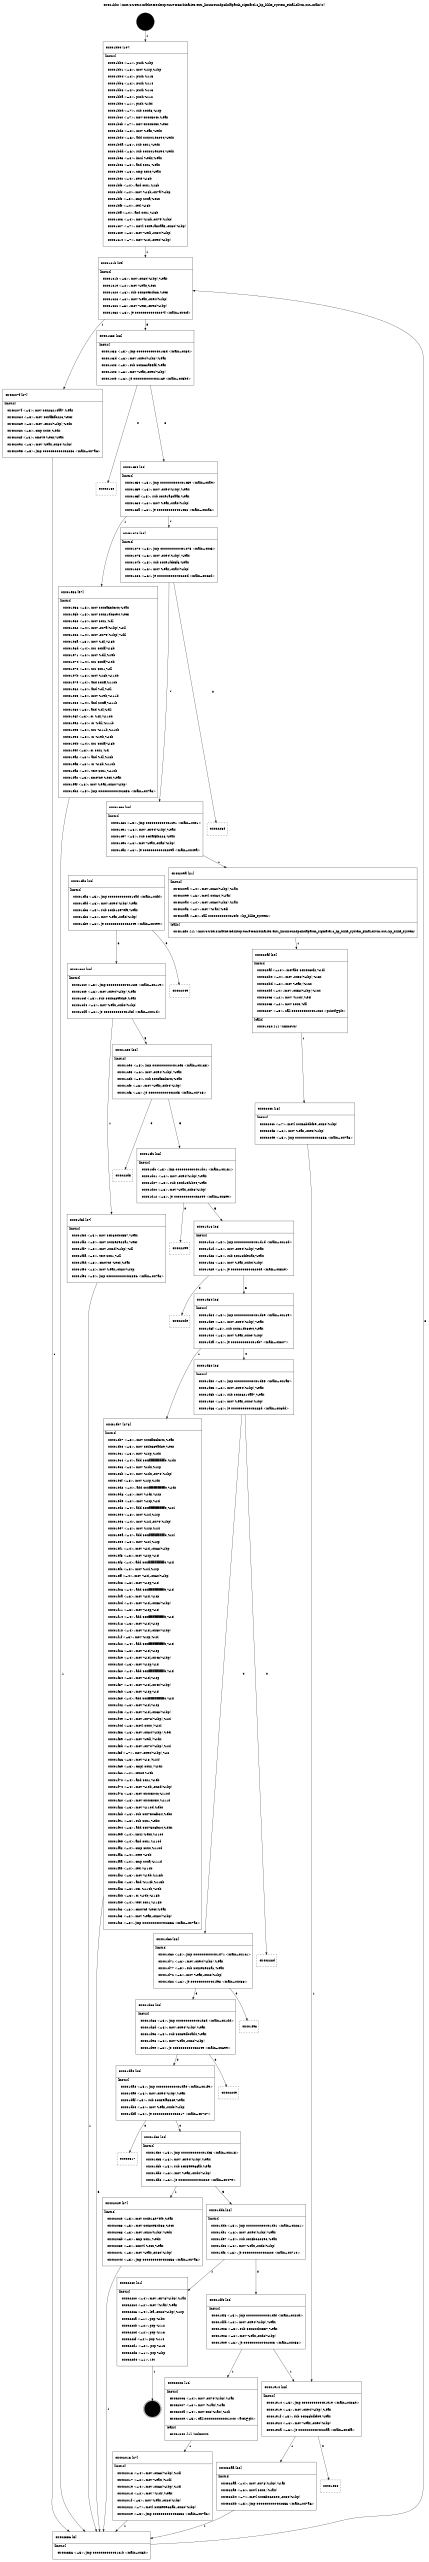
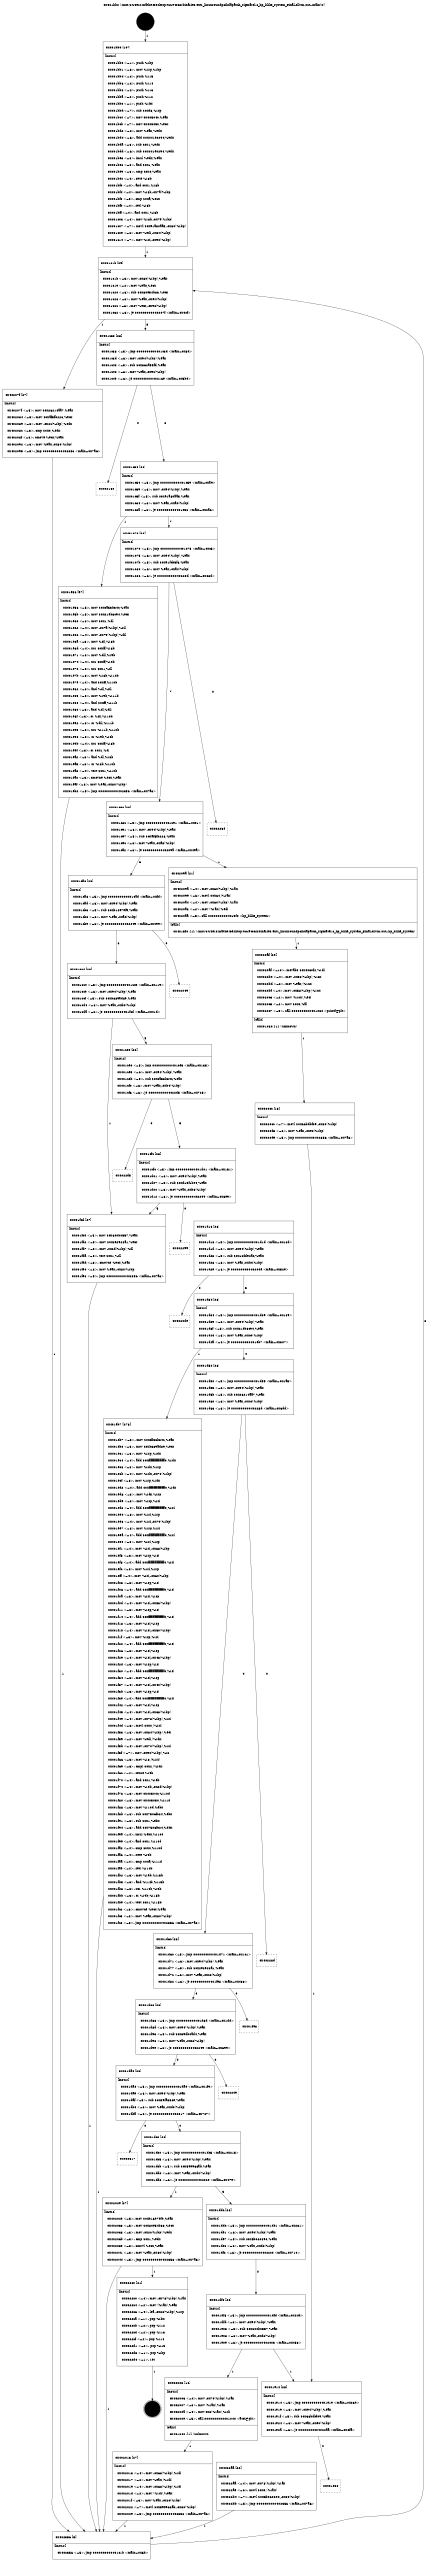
edge "0x401c8c [28]" -> "0x401ca8 [28]": added, label "6"
edge "0x401cfc [28]" -> "0x401d18 [28]": now "0x401cfc [28]" -> "0x401fcd [27]"
edge "0x401eb7 [278]" -> "0x402356 [5]": label " 6" -> " 1"
edge "0x401ddc [28]" -> "0x4022c0 [21]": now "0x40202e [27]" -> "0x4022c0 [21]"
edge "0x401e14 [28]" -> "0x4022aa [22]": removed, label "1"
